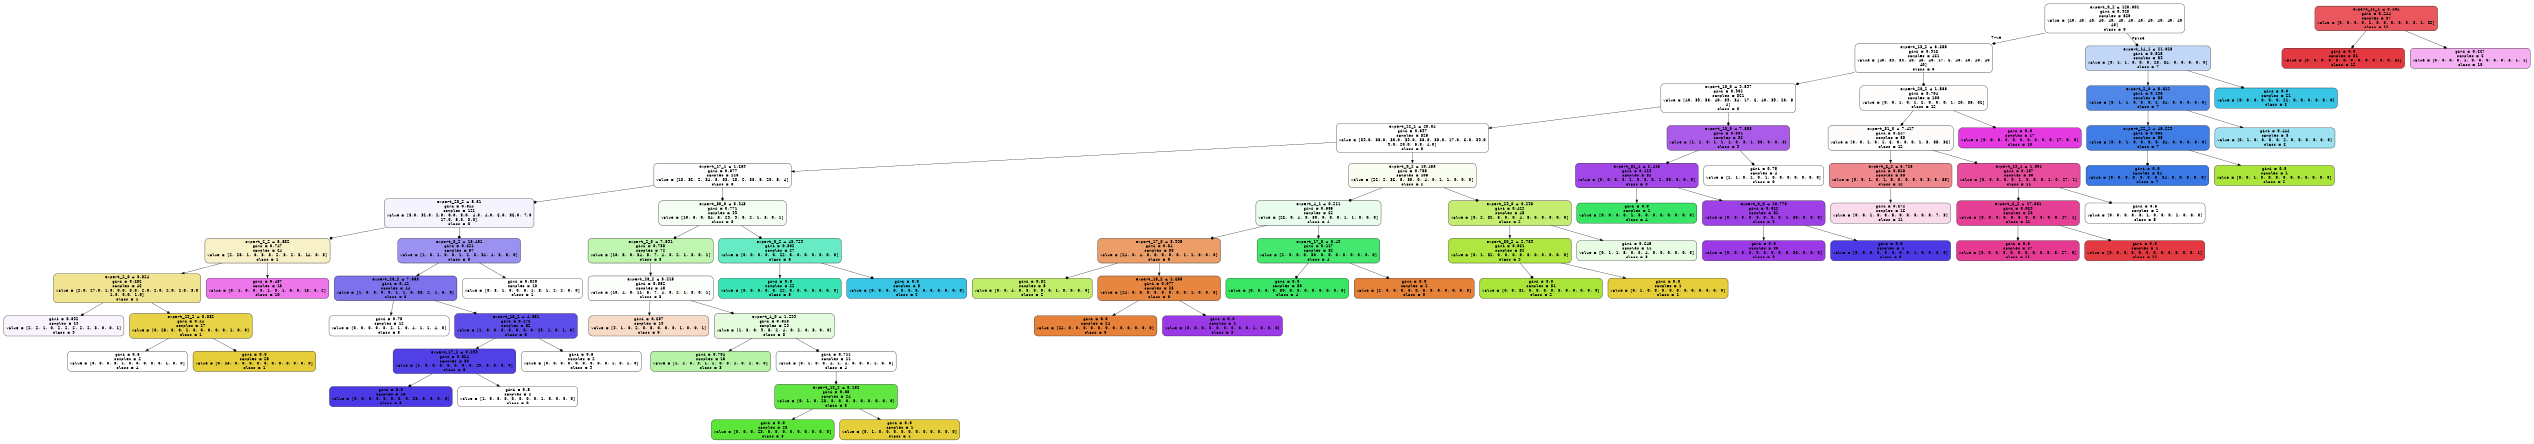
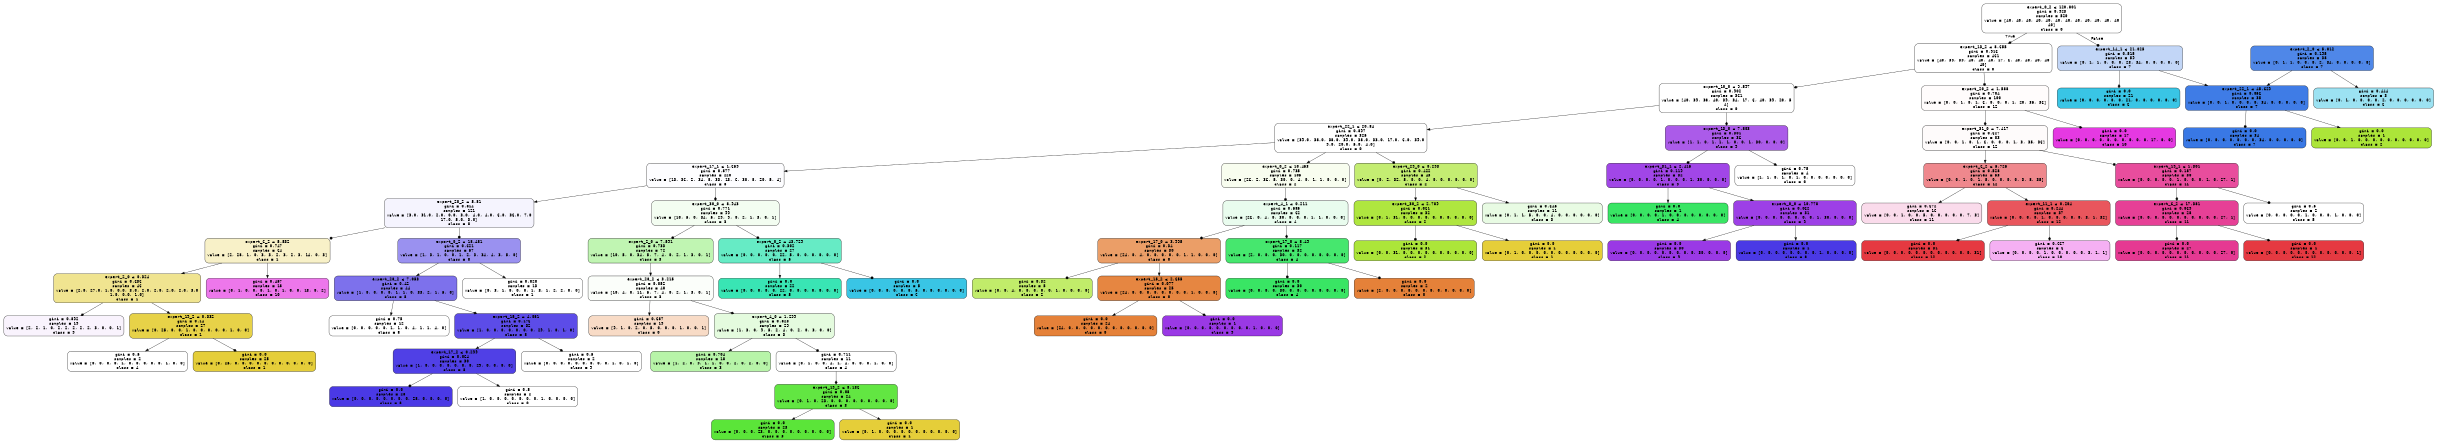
edge "expert_14_1 ≤ 21.025" -> "expert_2_0 ≤ 5.812": now "expert_14_1 ≤ 21.025" -> "expert_22_1 ≤ 45.629"
edge "expert_17_1 ≤ 1.659" -> "expert_28_2 ≤ 5.81": arrowhead dot -> normal
edge "expert_0_2 ≤ 10.453" -> "expert_29_0 ≤ 0.293": now "expert_22_1 ≤ 20.84" -> "expert_29_0 ≤ 0.293"
edge "expert_6_2 ≤ 5.725" -> "expert_11_1 ≤ 0.204": added
